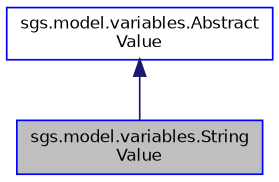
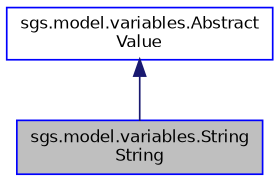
node "sgs.model.variables.String Value": label "sgs.model.variables.String Value" -> "sgs.model.variables.String String"
